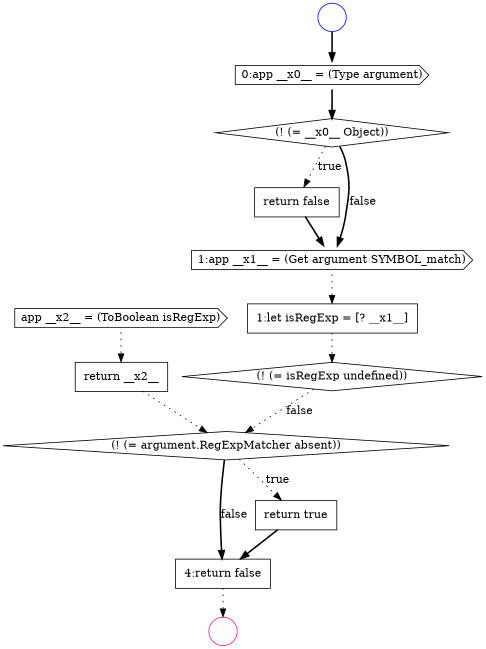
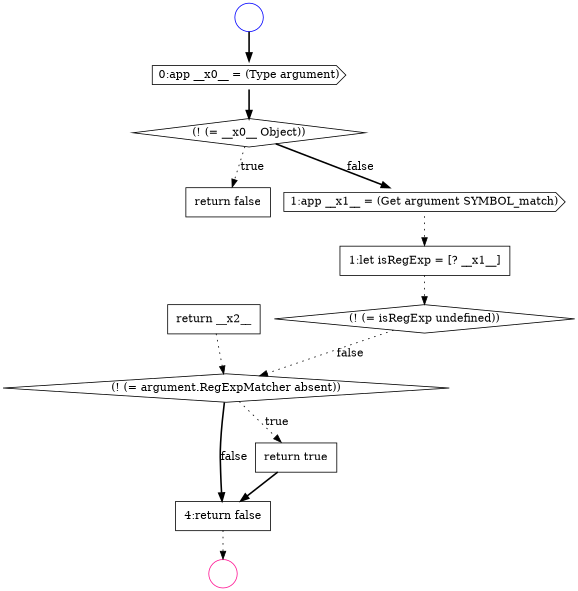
edge "return false" -> "1:app __x1__ = (Get argument SYMBOL_match)": removed
node "app __x2__ = (ToBoolean isRegExp)": removed
